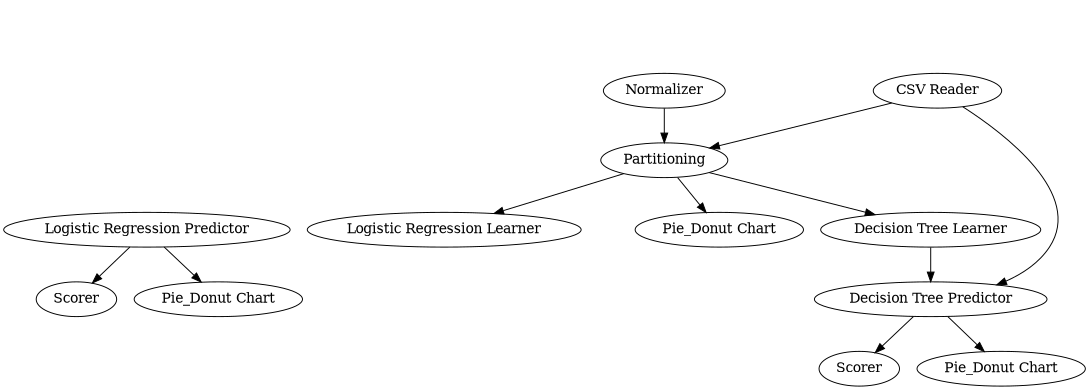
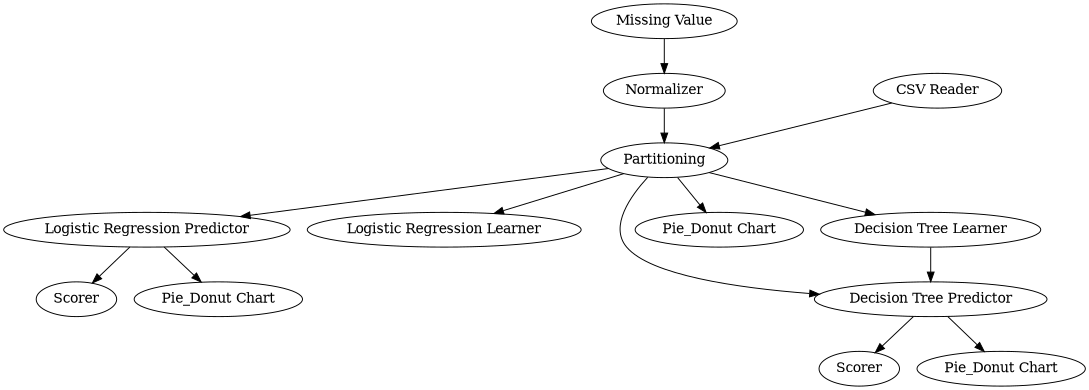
node "Missing Value": added
edge "CSV Reader" -> "Decision Tree Predictor": now "Partitioning" -> "Decision Tree Predictor"
edge "Partitioning" -> "Logistic Regression Predictor": added
